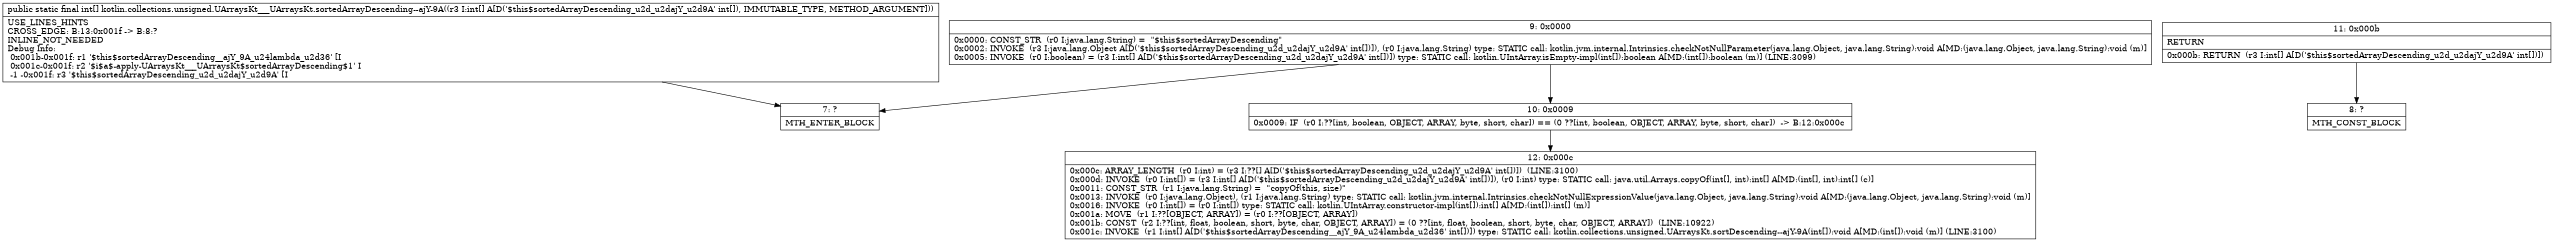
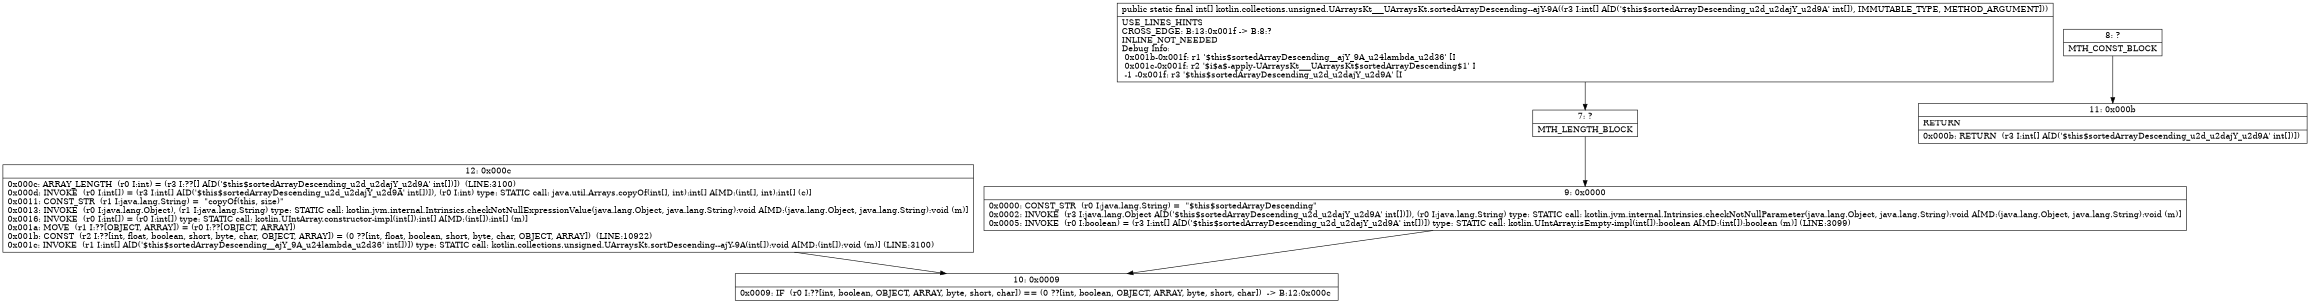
edge "11: 0x000b" -> "8: ?": reversed
edge "9: 0x0000" -> "7: ?": reversed
node "7: ?": text "MTH_ENTER_BLOCK" -> "MTH_LENGTH_BLOCK"
edge "10: 0x0009" -> "12: 0x000c": reversed
